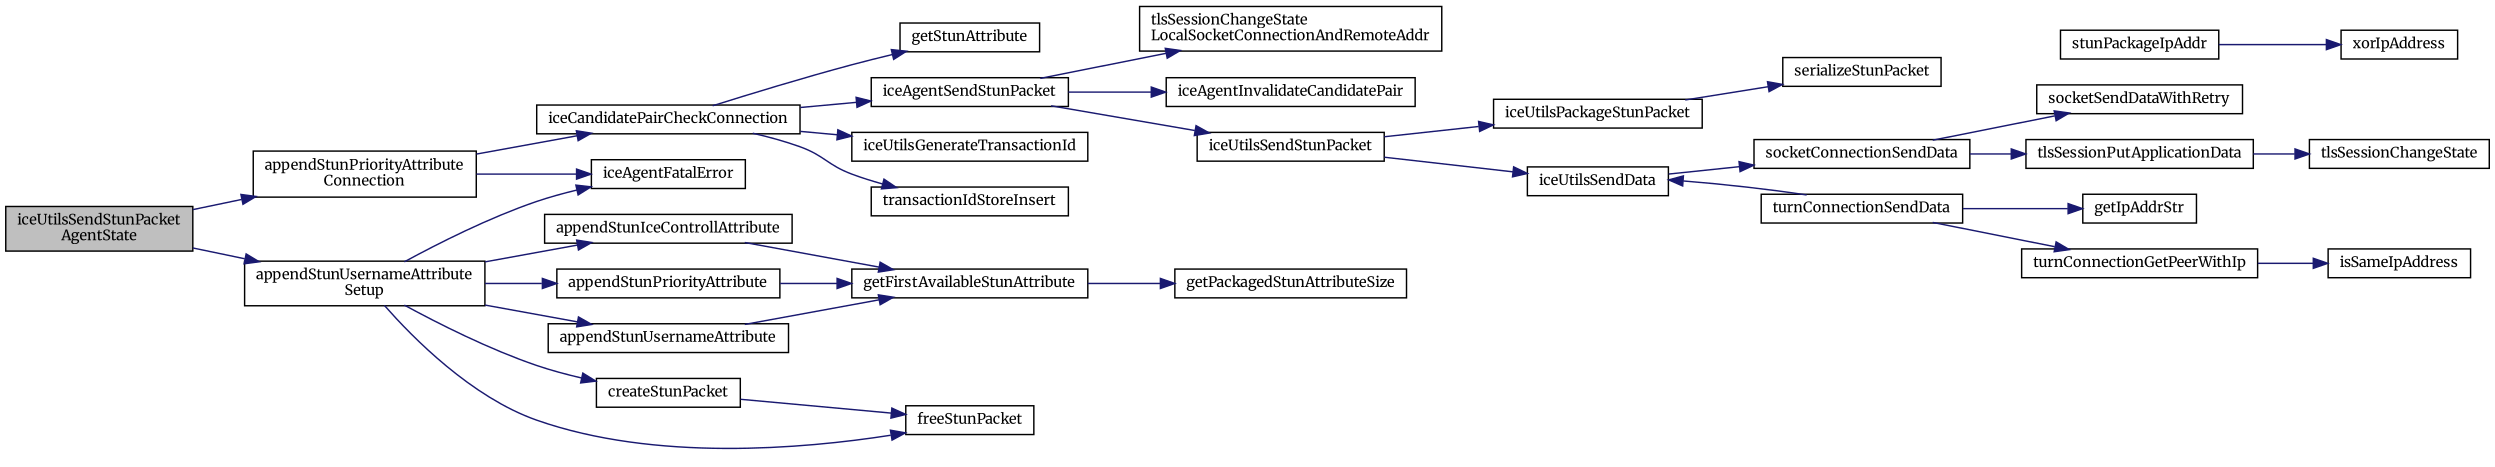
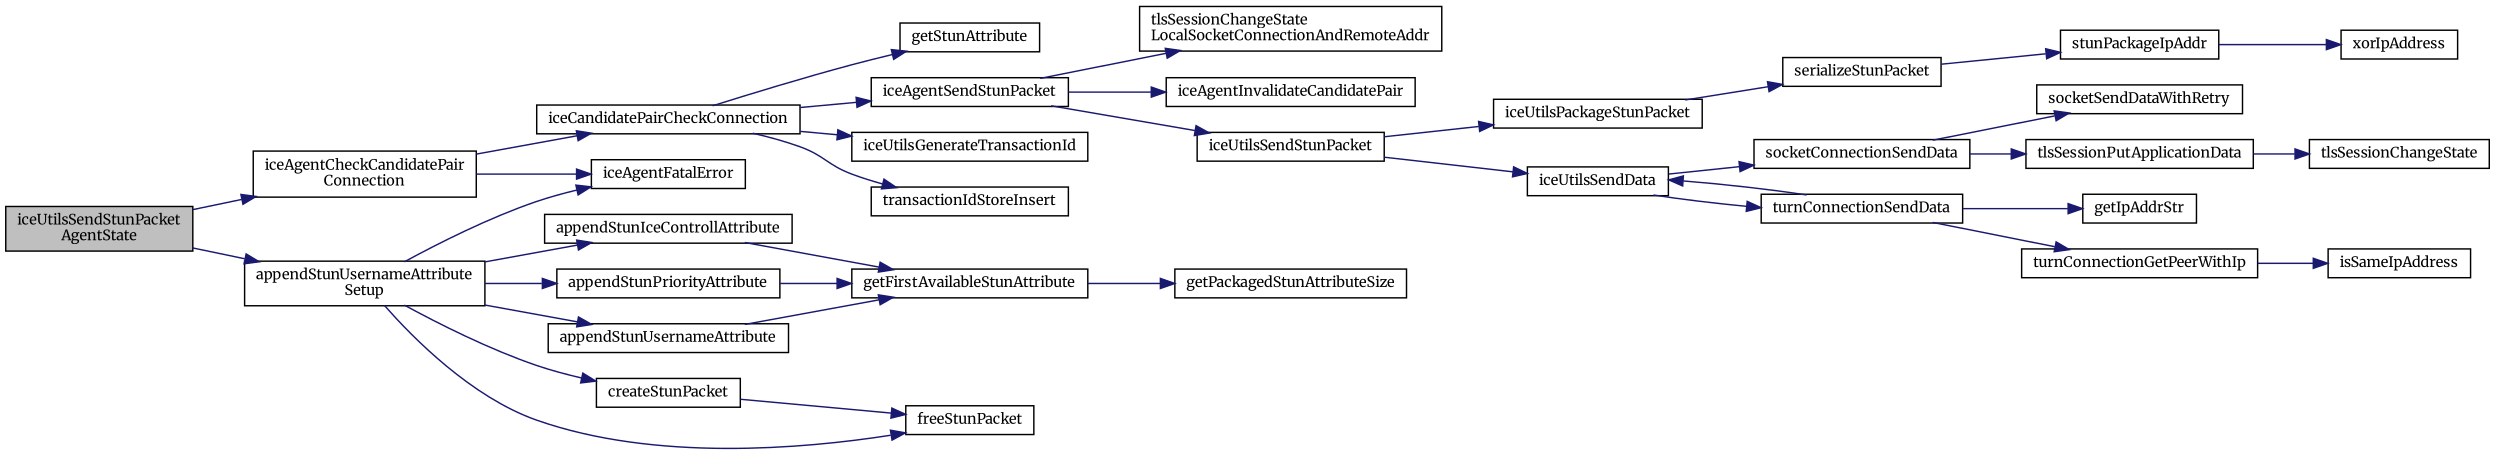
edge "serializeStunPacket" -> "stunPackageIpAddr": added
node "appendStunPriorityAttribute Connection": label "appendStunPriorityAttribute Connection" -> "iceAgentCheckCandidatePair Connection"
edge "iceUtilsSendData" -> "turnConnectionSendData": added
